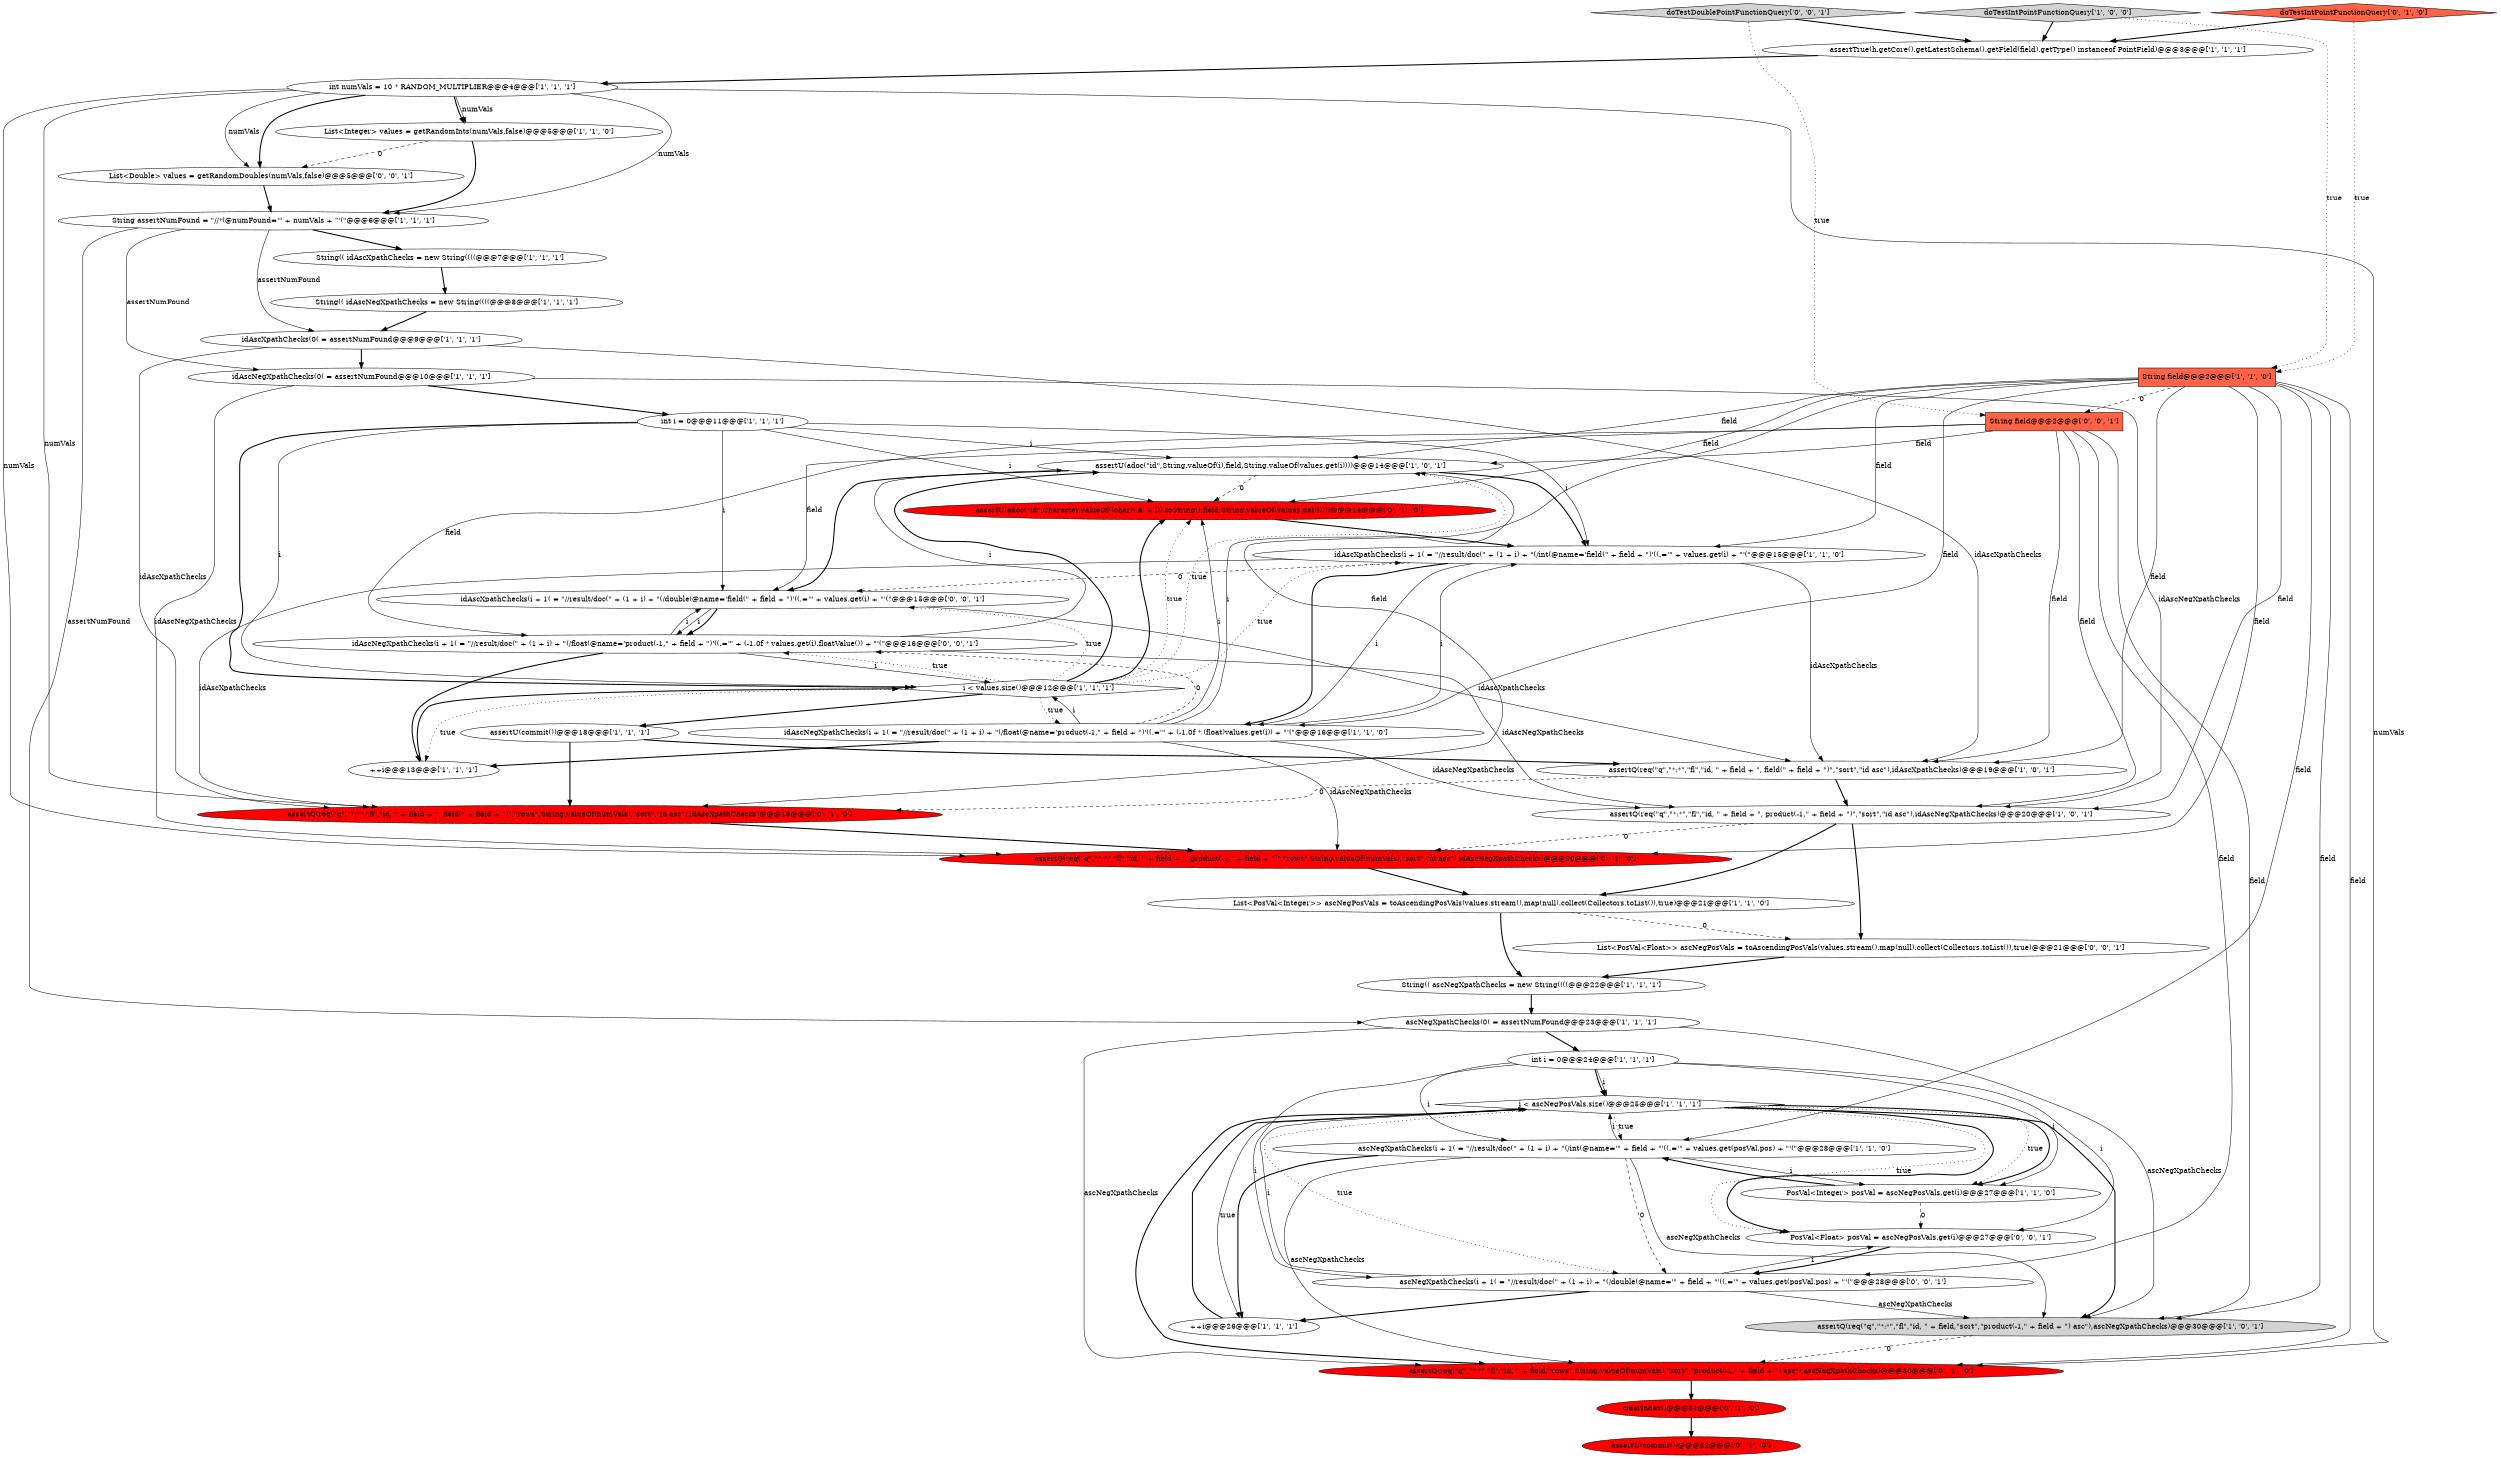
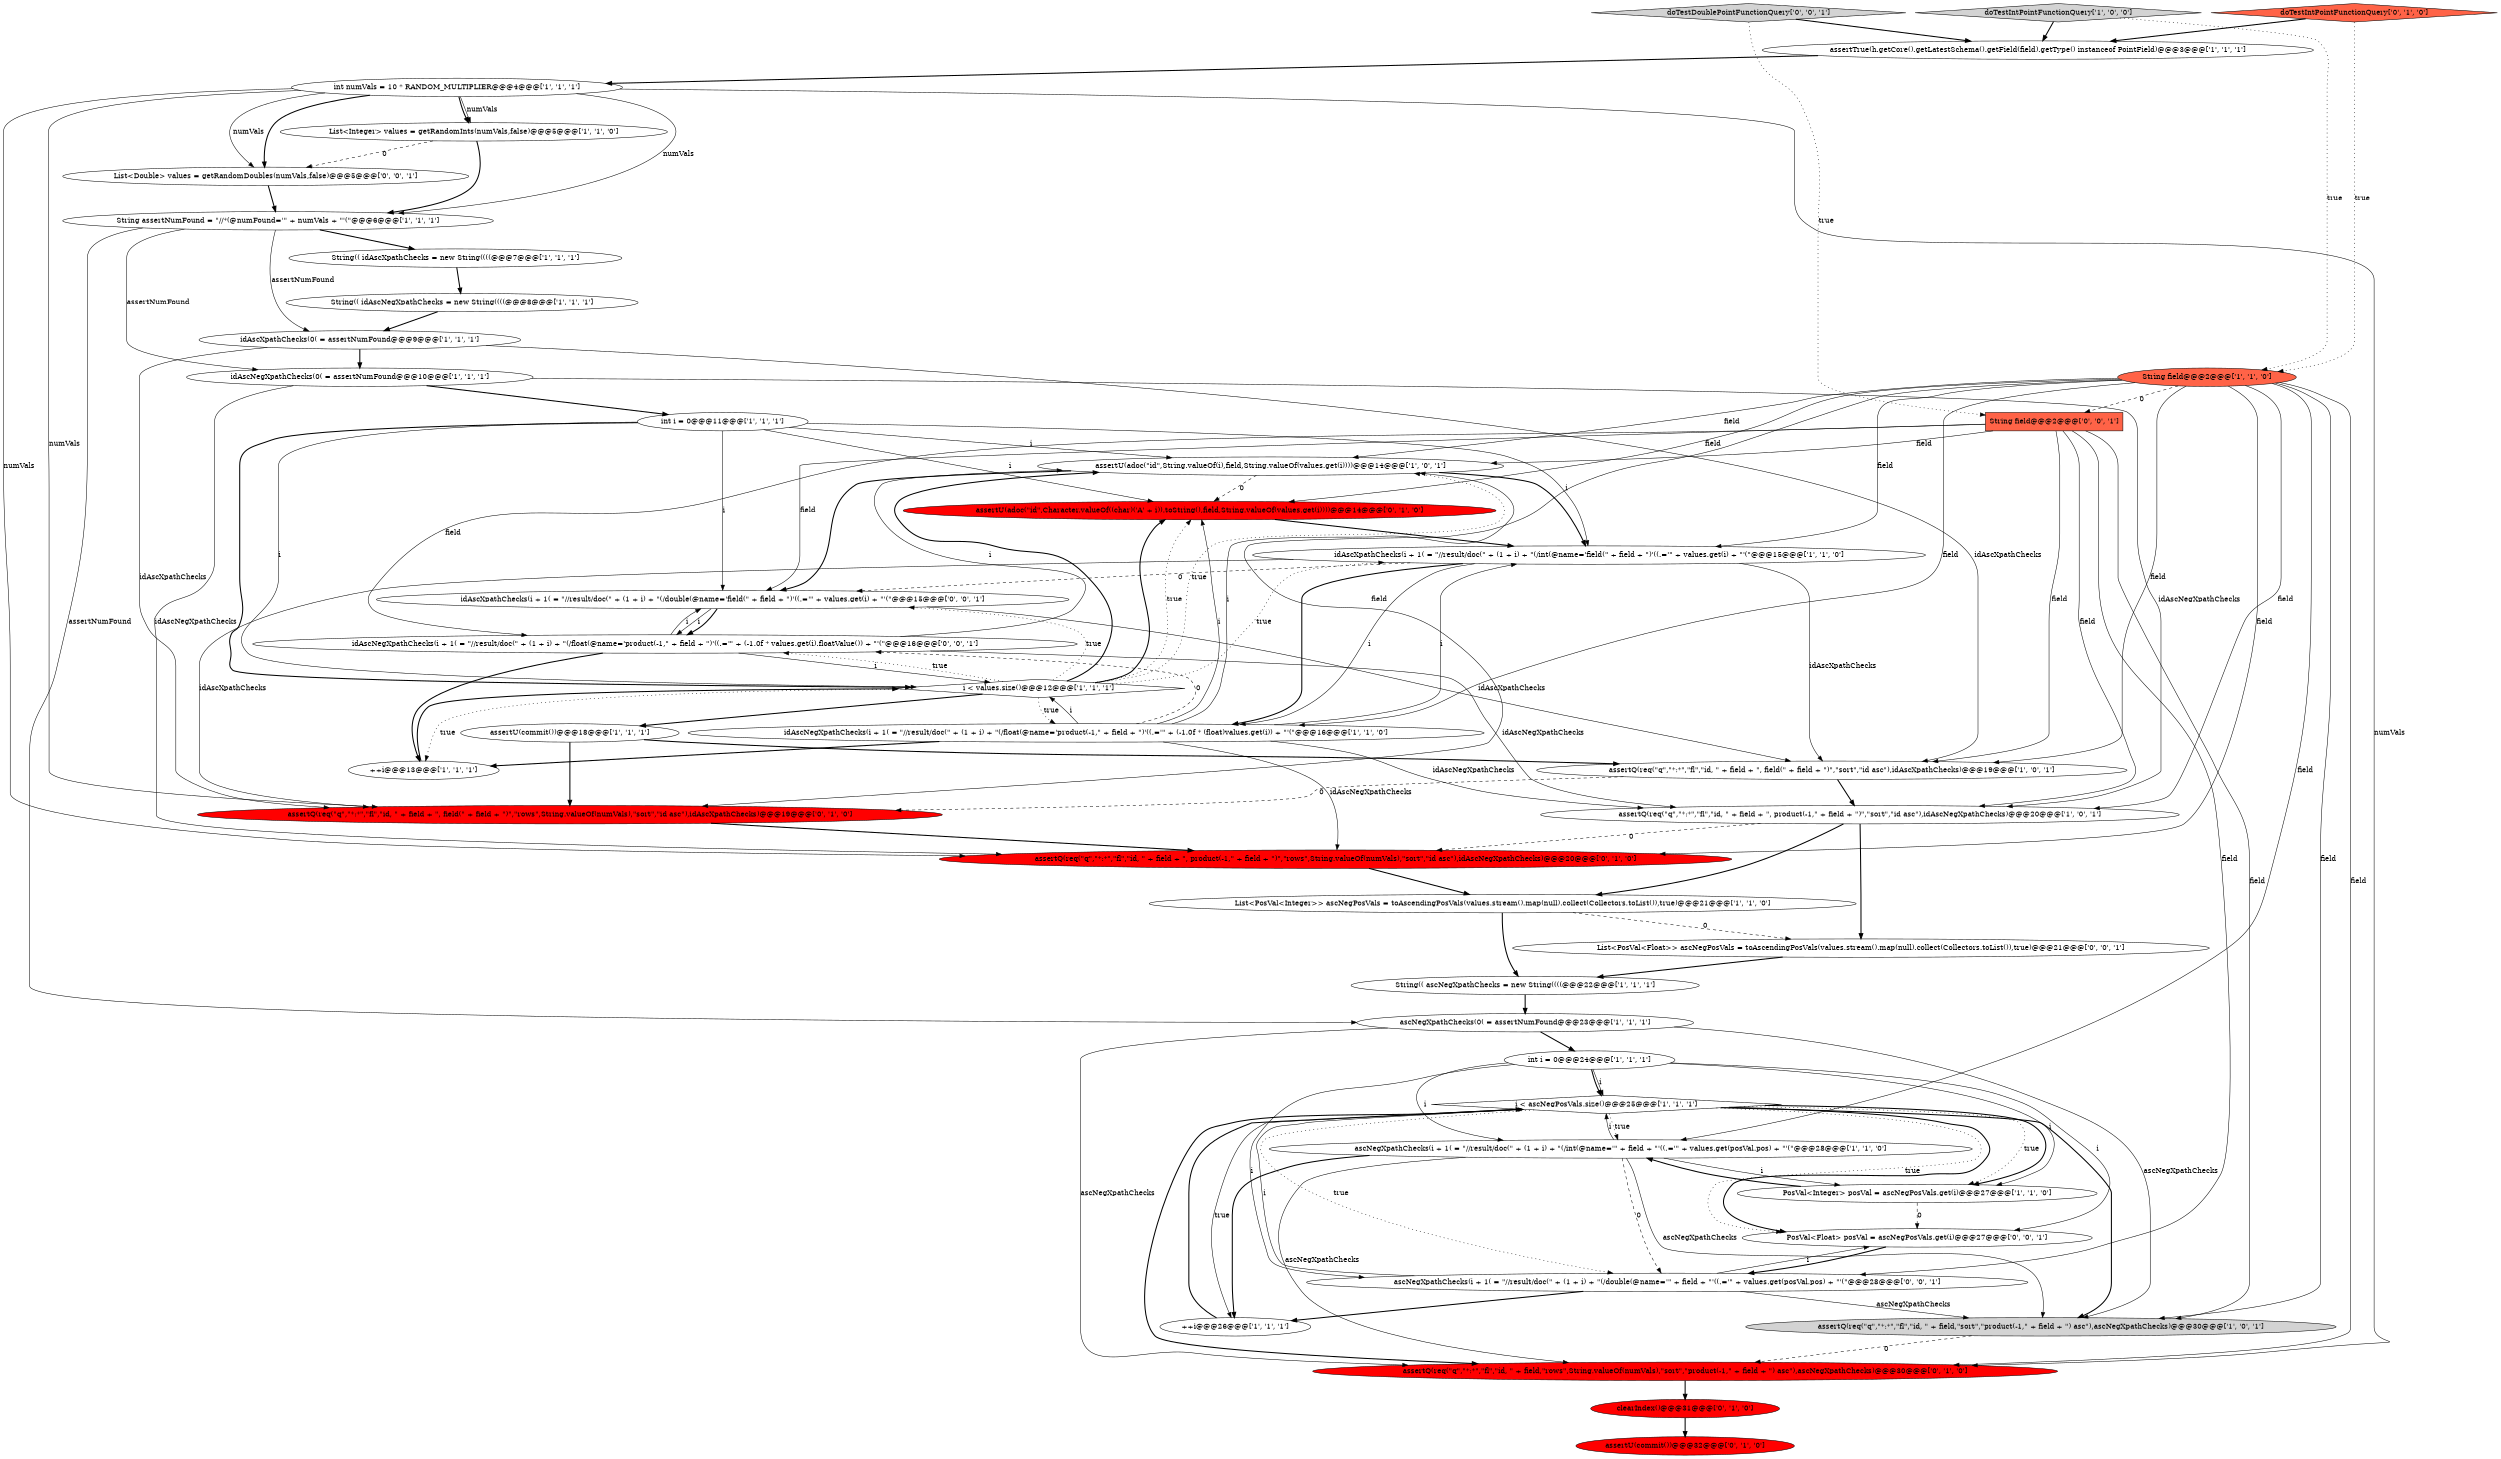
node "String field@@@2@@@['1', '1', '0']": shape box -> ellipse
